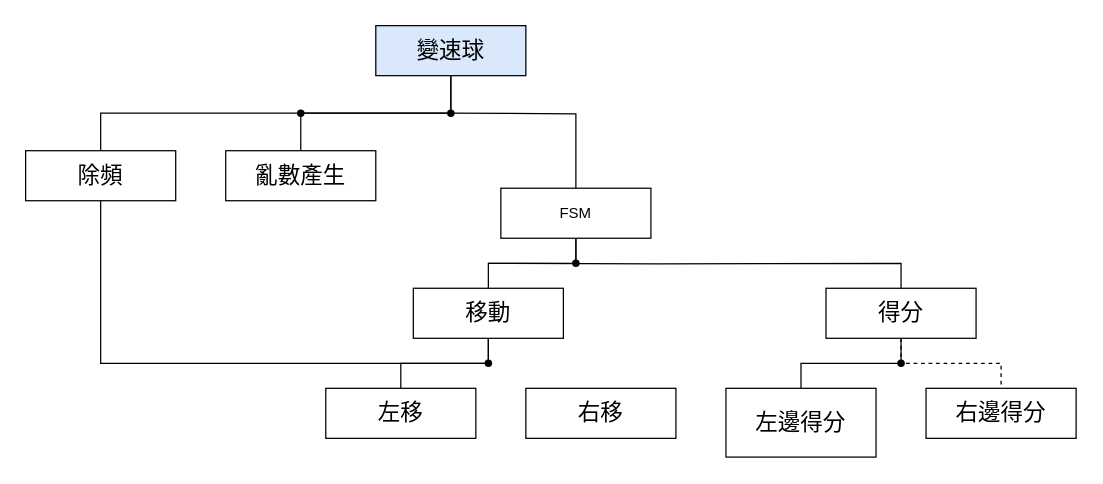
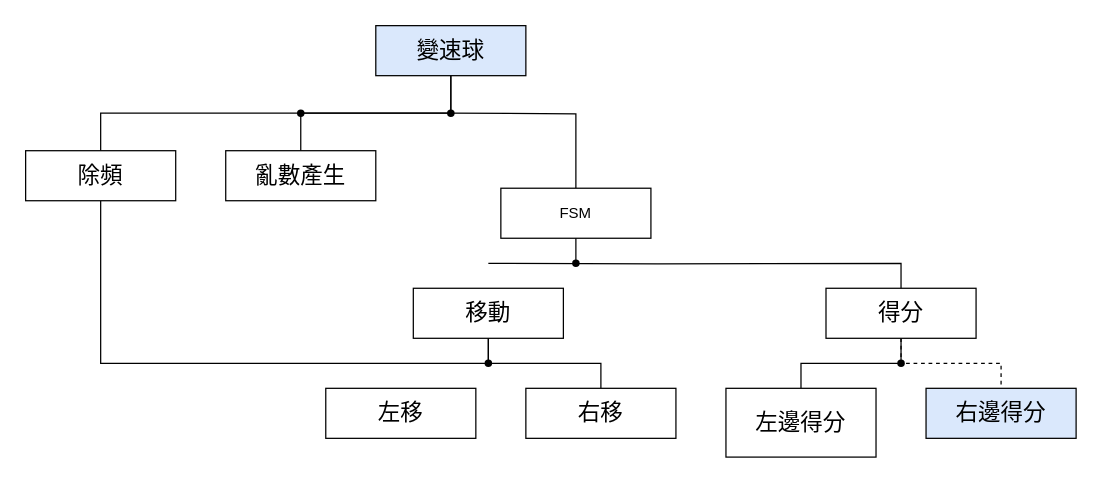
edge "FSM" -- "移動": removed
edge "移動" -- "左移": now "移動" -- "右移"
node "右邊得分": fillcolor #ffffff -> #dae8fc
